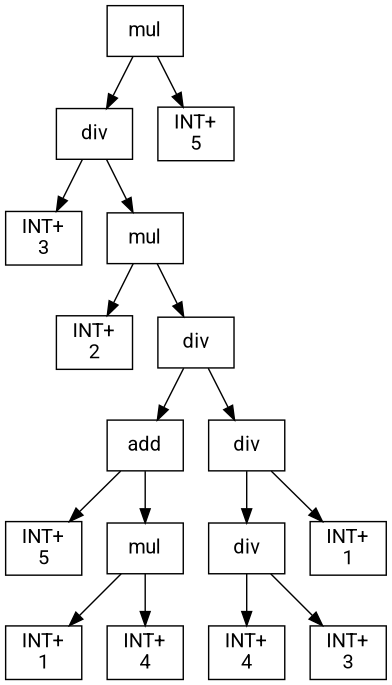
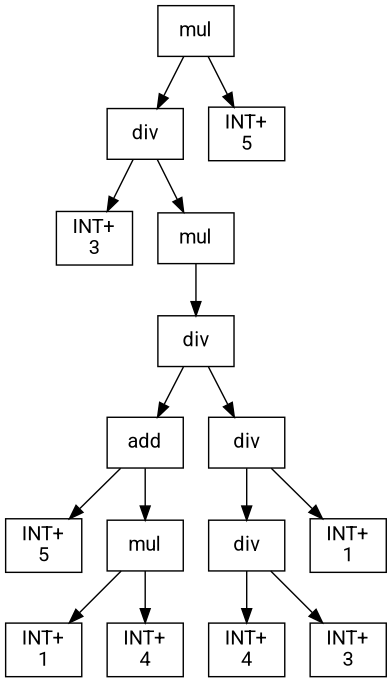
node "INT+ 2": removed
